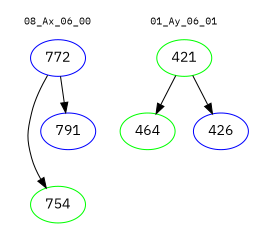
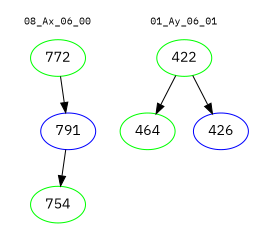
node "772": color blue -> green
node "421": label "421" -> "422"
edge "772" -> "754": now "791" -> "754"
